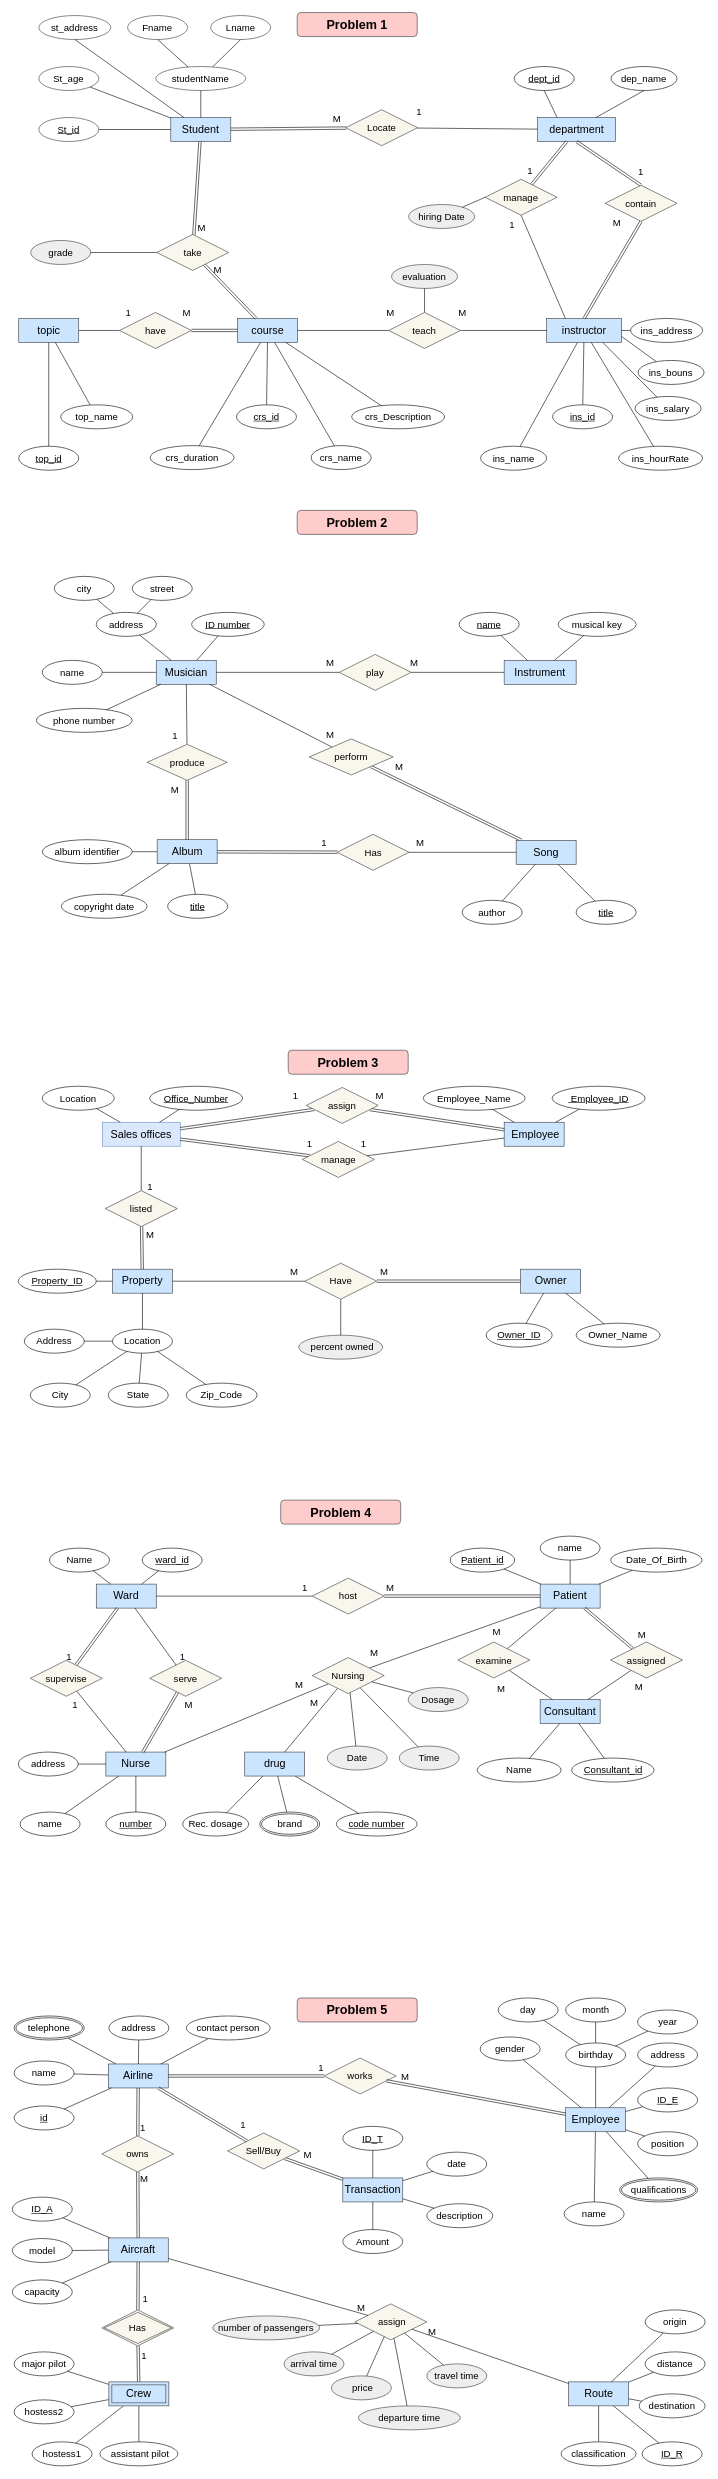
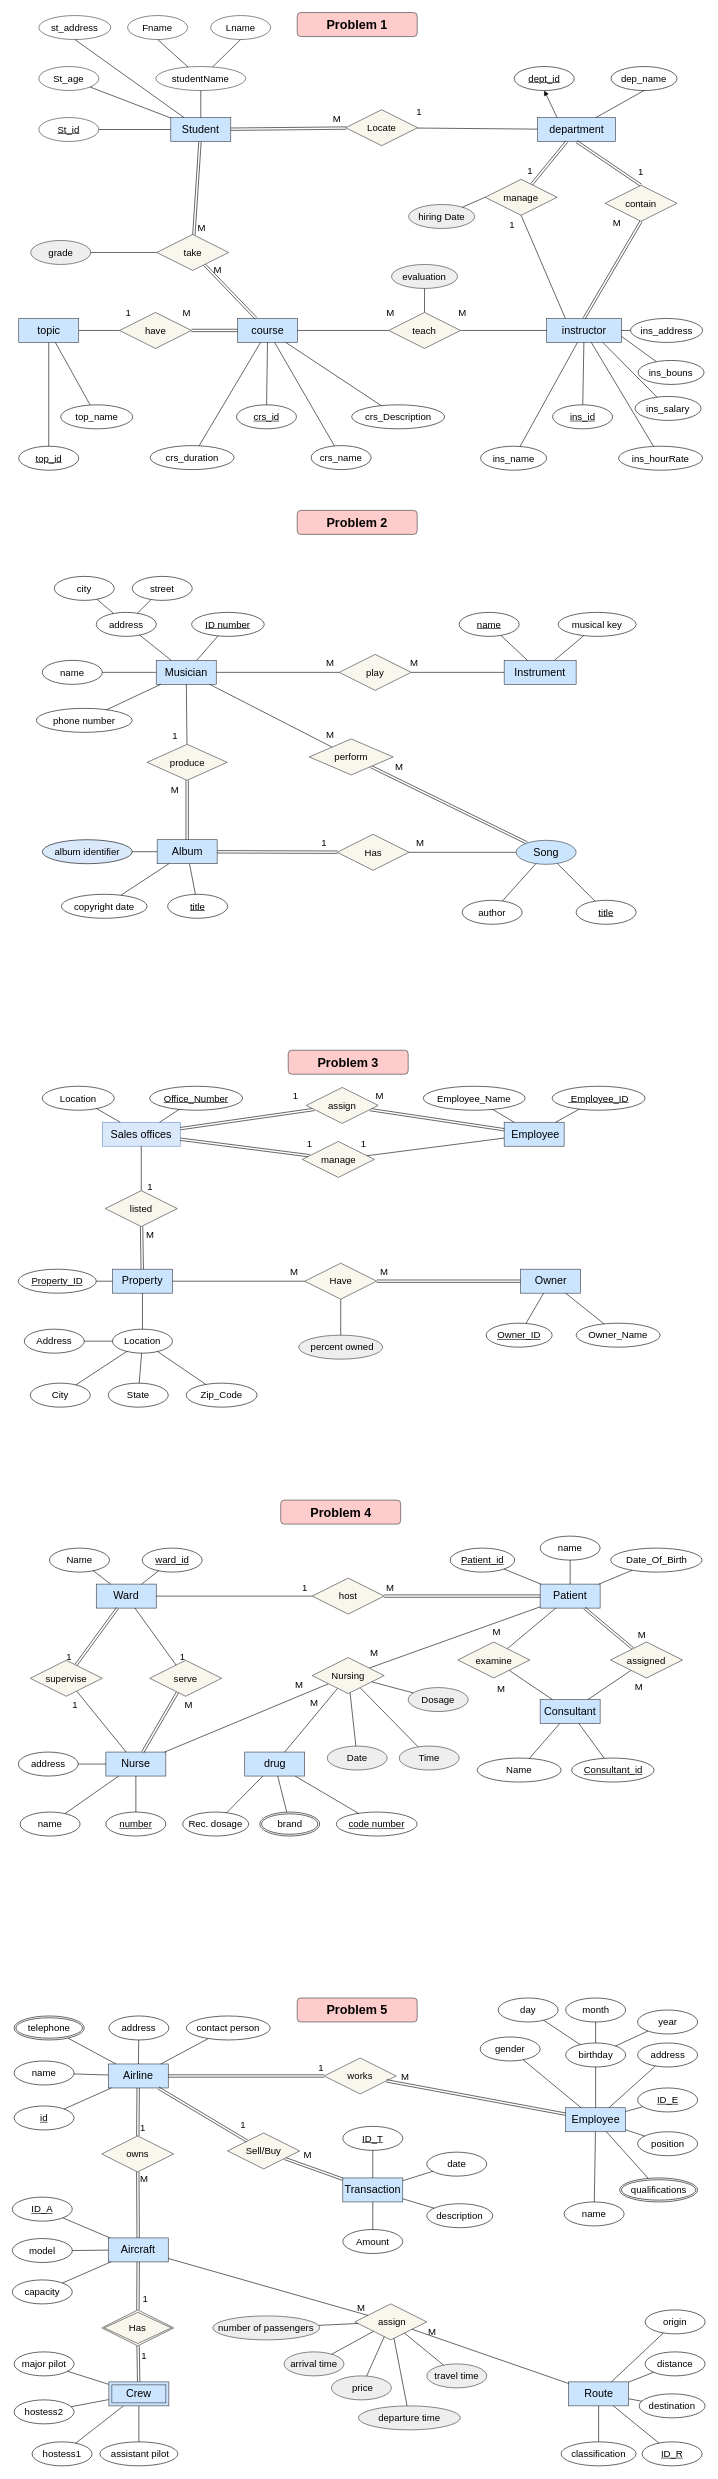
edge "dept_id" -- "department": arrowhead none -> block
node "album identifier": fillcolor #ffffff -> #dae8fc
node "Song": shape rectangle -> ellipse
